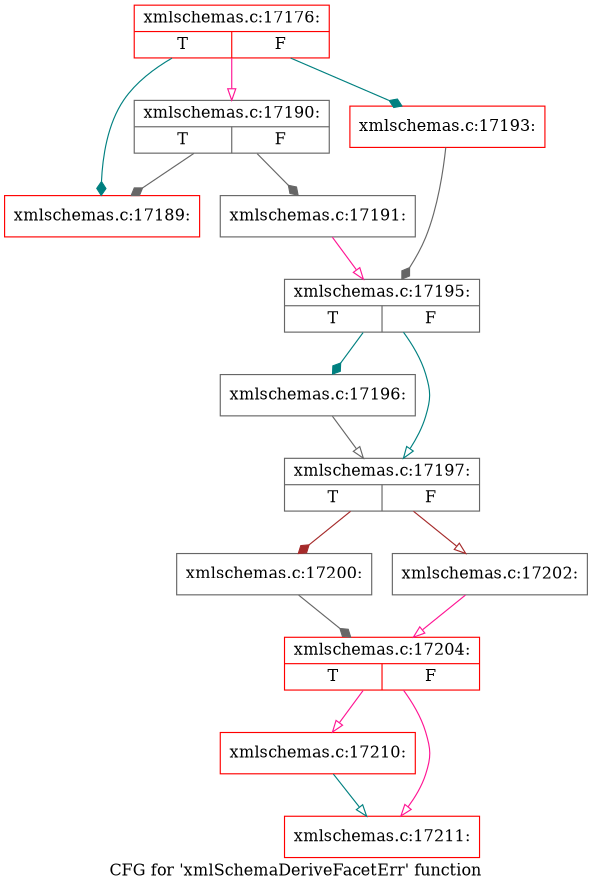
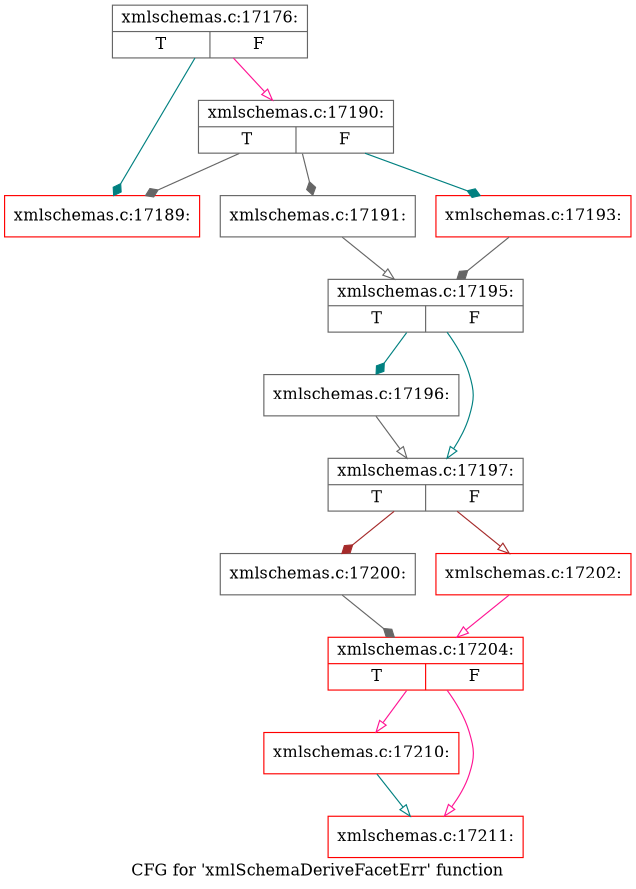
node "xmlschemas.c:17176:": color red -> gray40
edge "xmlschemas.c:17176:" -> "xmlschemas.c:17193:": now "xmlschemas.c:17190:" -> "xmlschemas.c:17193:"
edge "xmlschemas.c:17191:" -> "xmlschemas.c:17195:": color deeppink -> gray40
node "xmlschemas.c:17202:": color gray40 -> red
